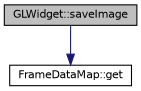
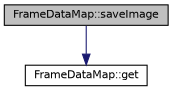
node "GLWidget::saveImage": label "GLWidget::saveImage" -> "FrameDataMap::saveImage"
